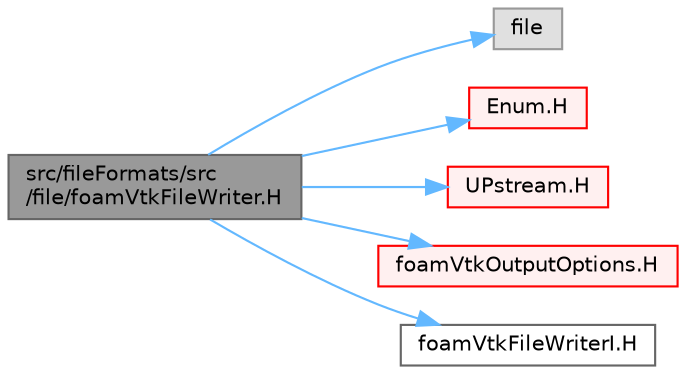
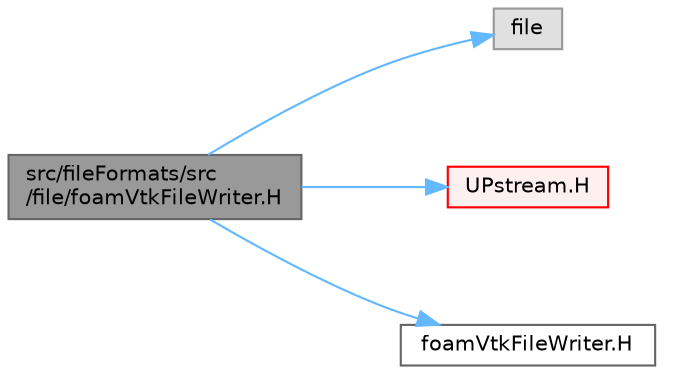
node "Enum.H": removed
node "foamVtkOutputOptions.H": removed
node "foamVtkFileWriterI.H": label "foamVtkFileWriterI.H" -> "foamVtkFileWriter.H"
